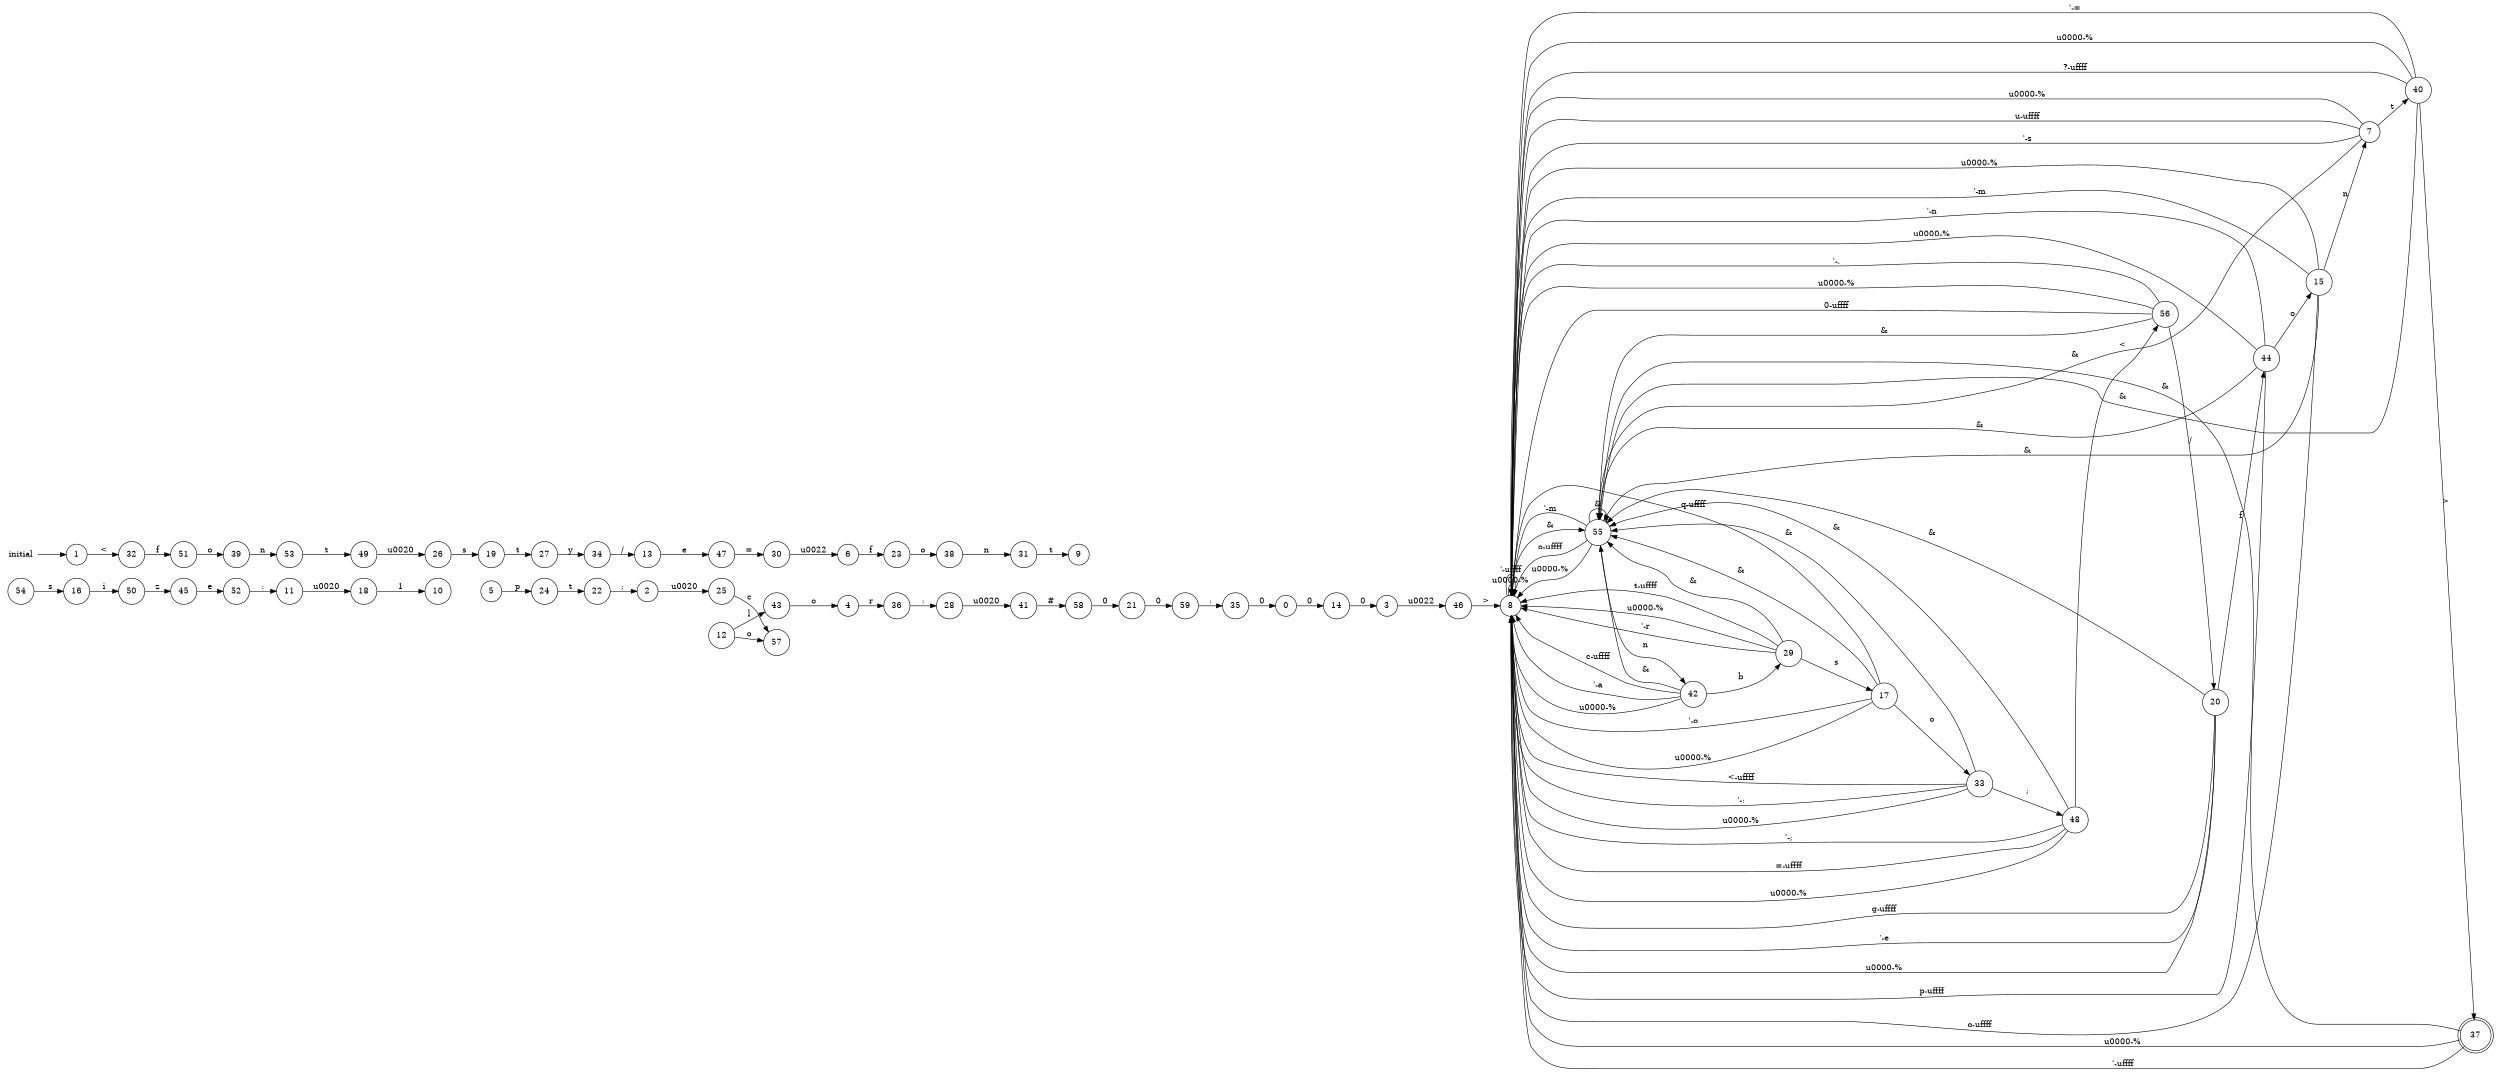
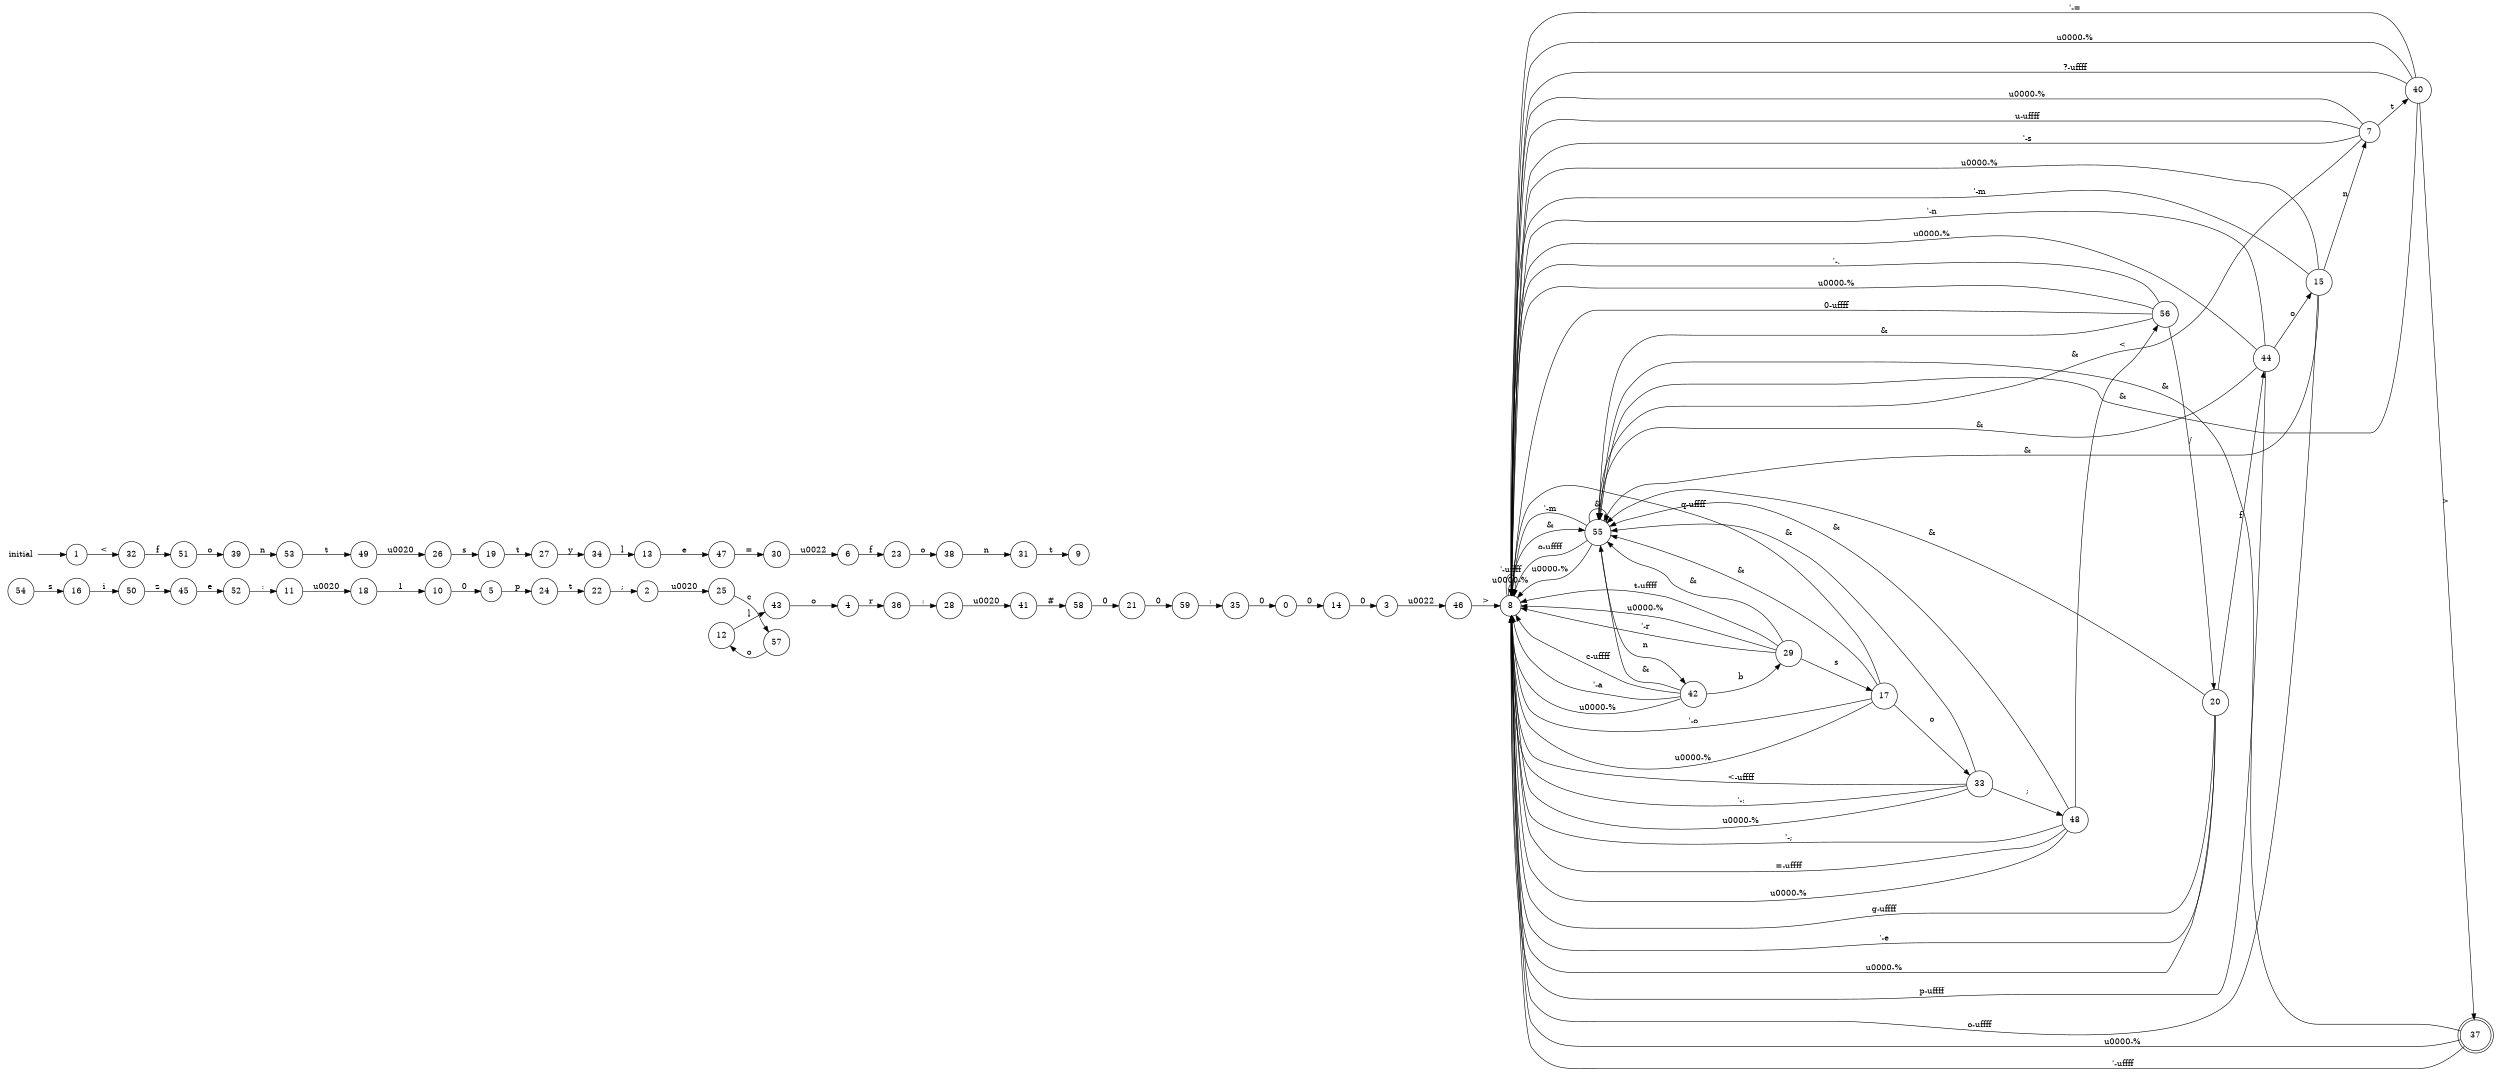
edge "34" -> "13": label "/" -> "l"
edge "10" -> "5": added, label "0"
edge "12" -> "57": reversed
